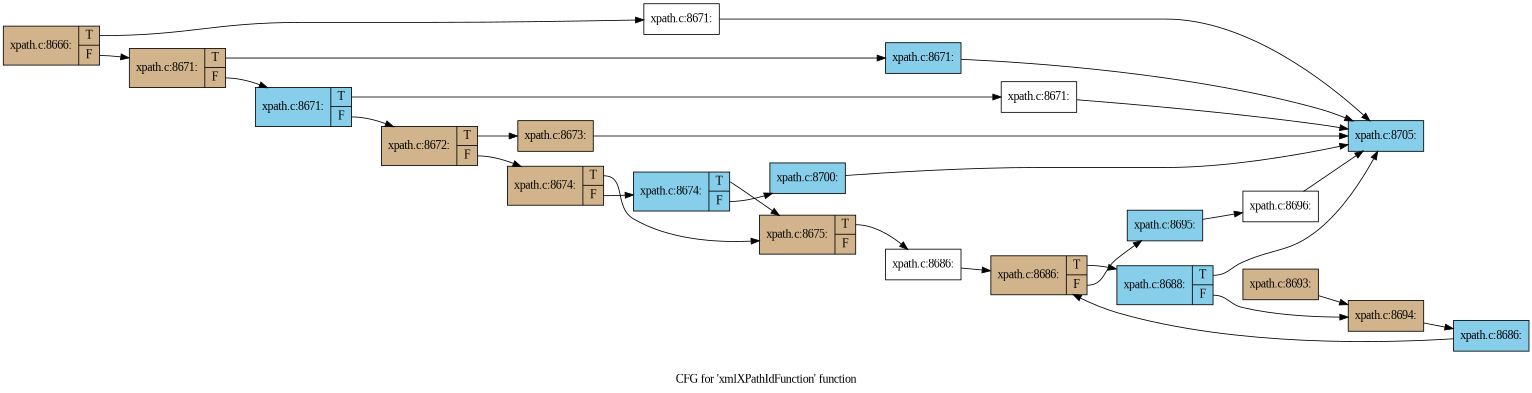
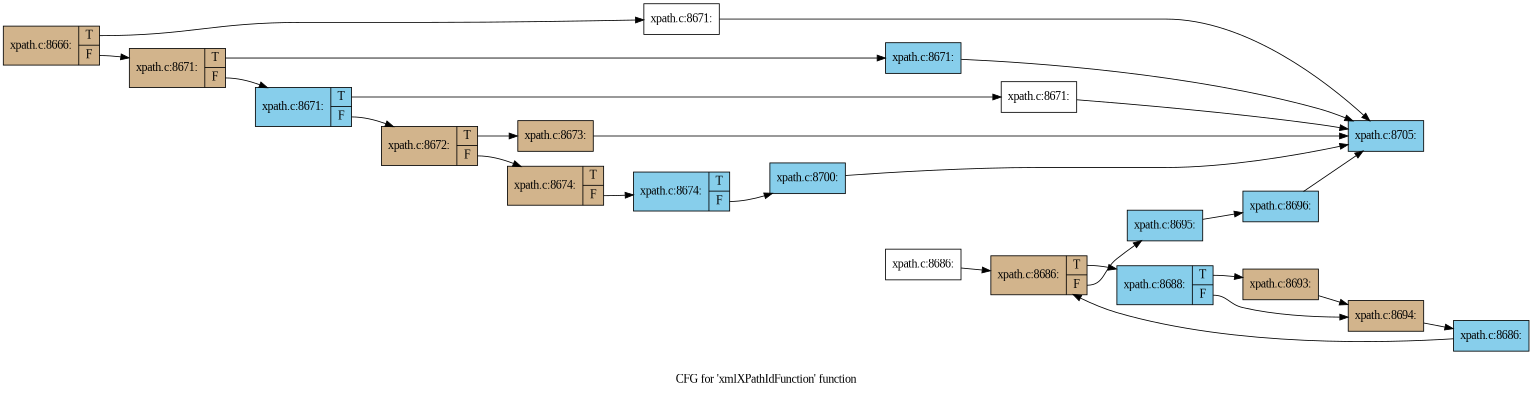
node "xpath.c:8696:": fillcolor white -> skyblue
node "xpath.c:8675:": removed
edge "xpath.c:8688:" -> "xpath.c:8705:": now "xpath.c:8688:" -> "xpath.c:8693:"
